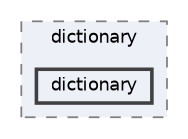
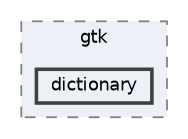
cluster "dictionary": label "dictionary" -> "gtk"
